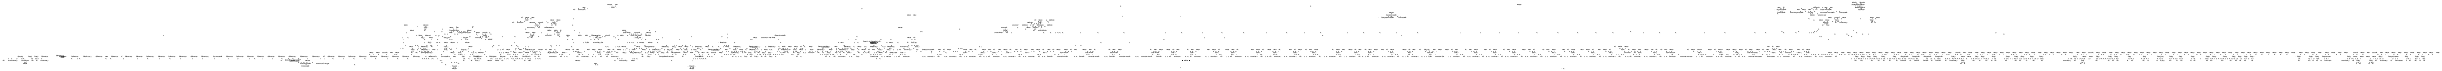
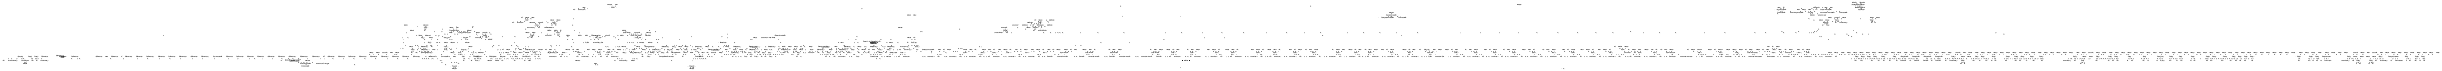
node "(Call,safeputchar(ndo, *(obj_tptr + 4 + i)))": removed
